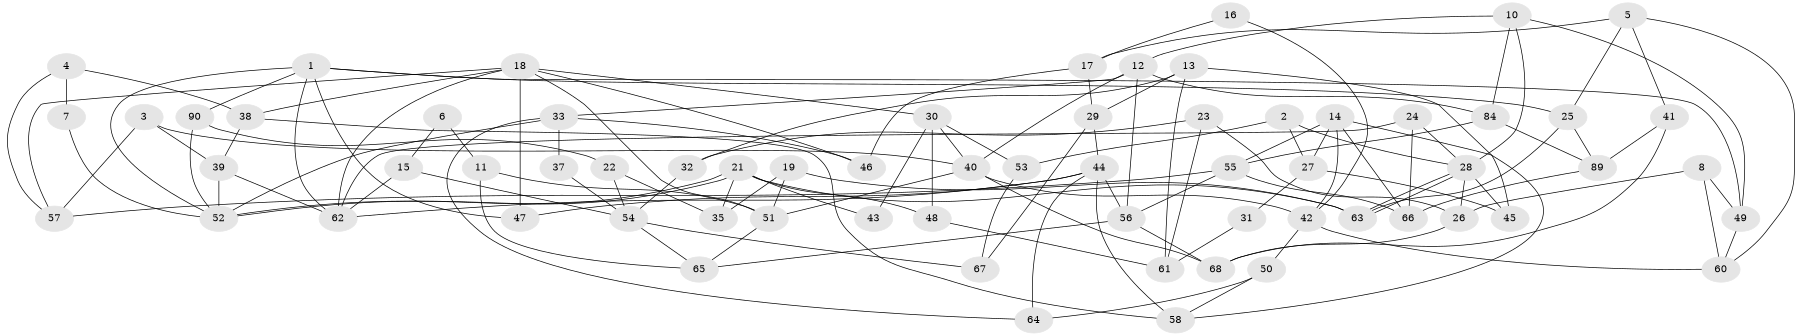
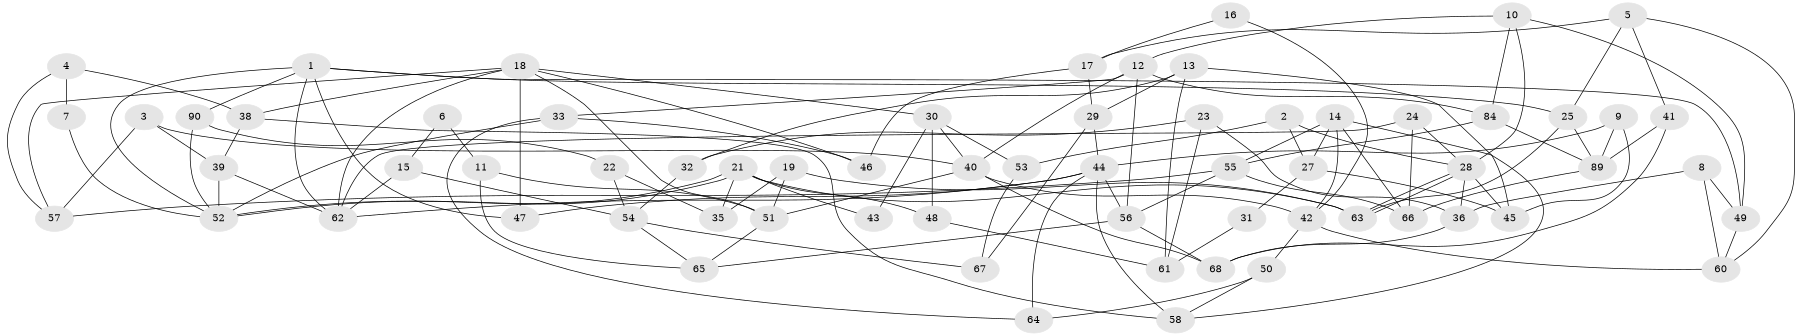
node "9": added
node "37": removed
node "26": label "26" -> "36"
